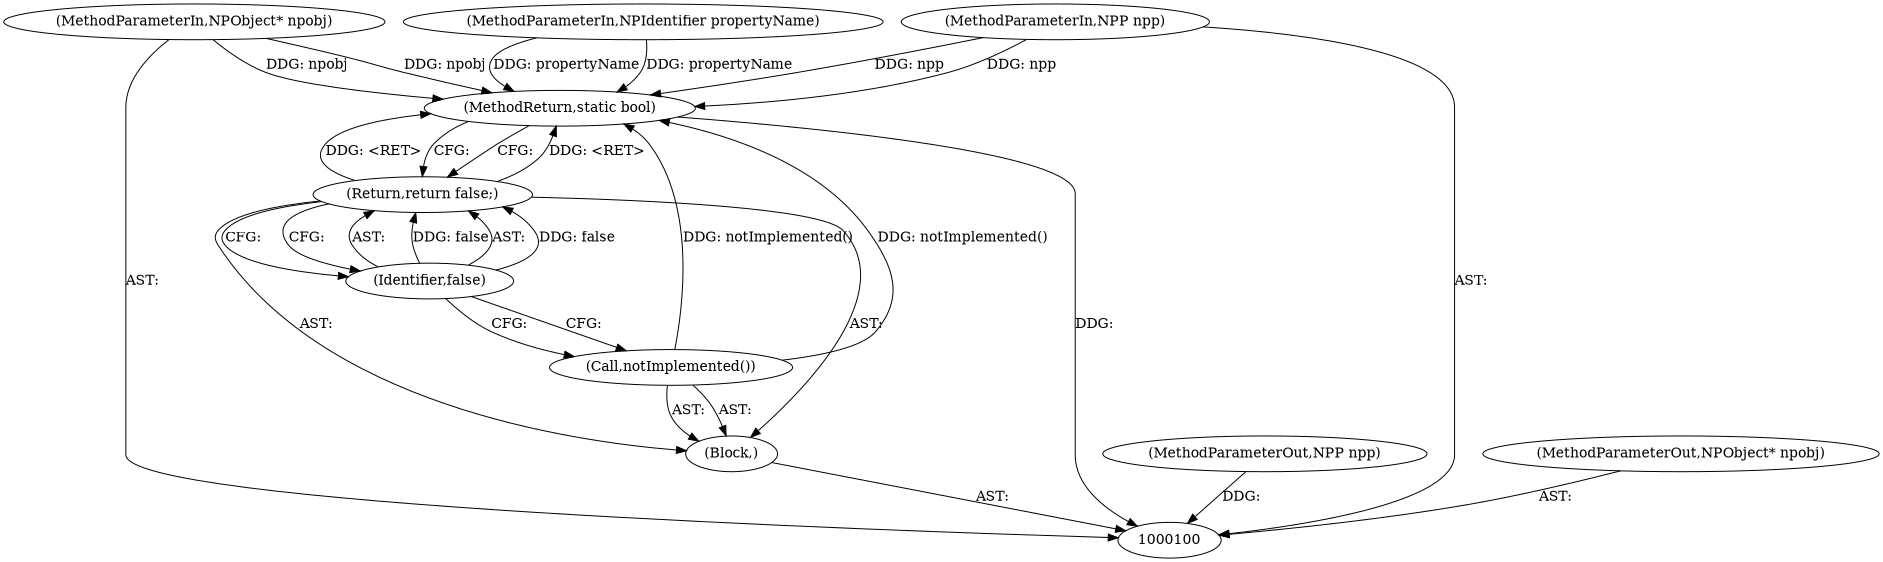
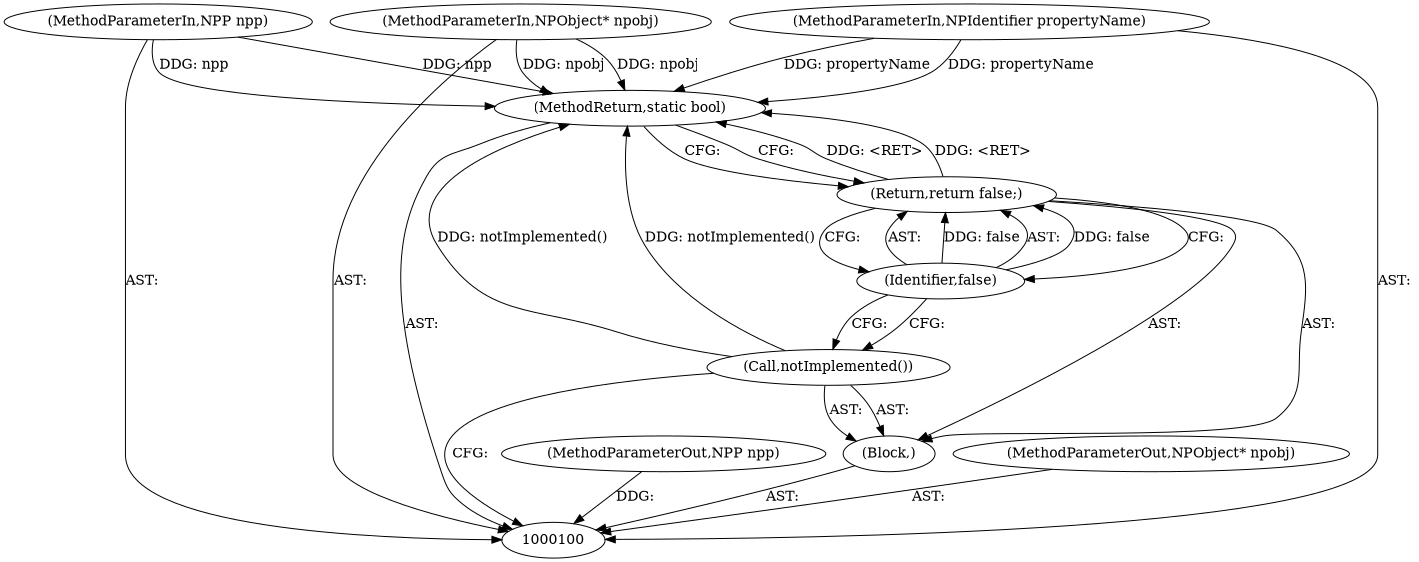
edge "(MethodReturn,static bool)" -> "1000100": label "DDG: " -> "AST: "
edge "(Call,notImplemented())" -> "1000100": added, label "CFG:"
edge "(MethodParameterIn,NPIdentifier propertyName)" -> "1000100": added, label "AST:"
